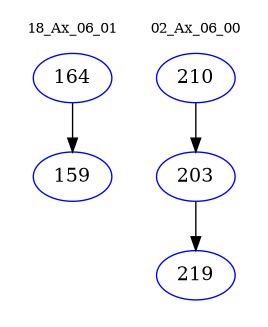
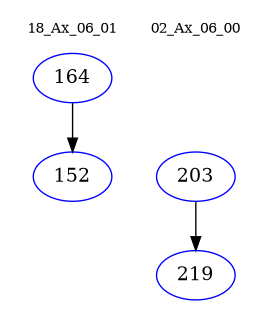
node "210": removed
node "159": label "159" -> "152"
